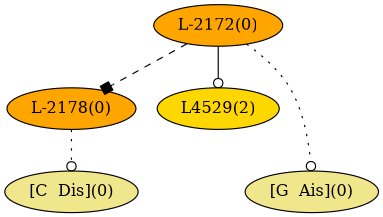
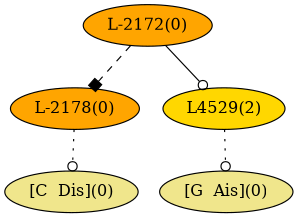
edge "L-2172(0)" -> "[G  Ais](0)": now "L4529(2)" -> "[G  Ais](0)"
